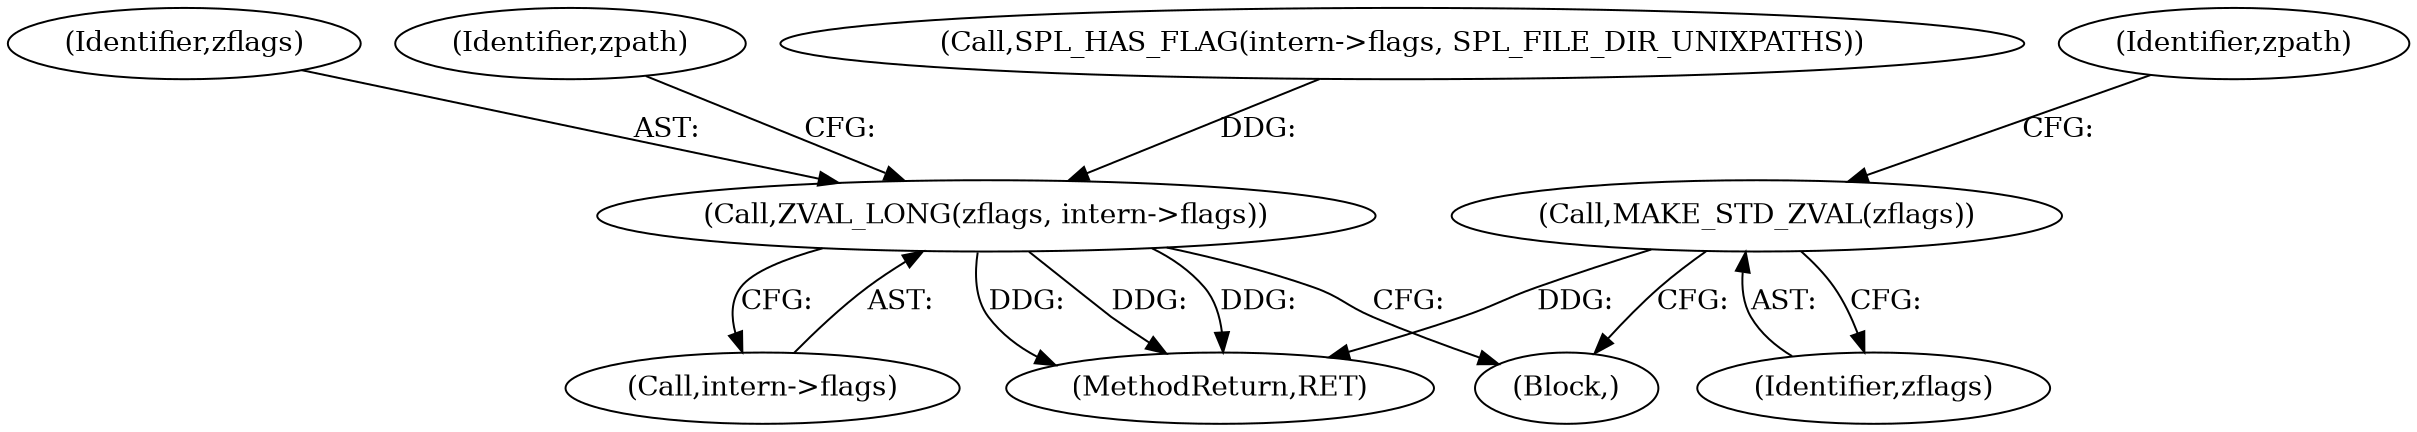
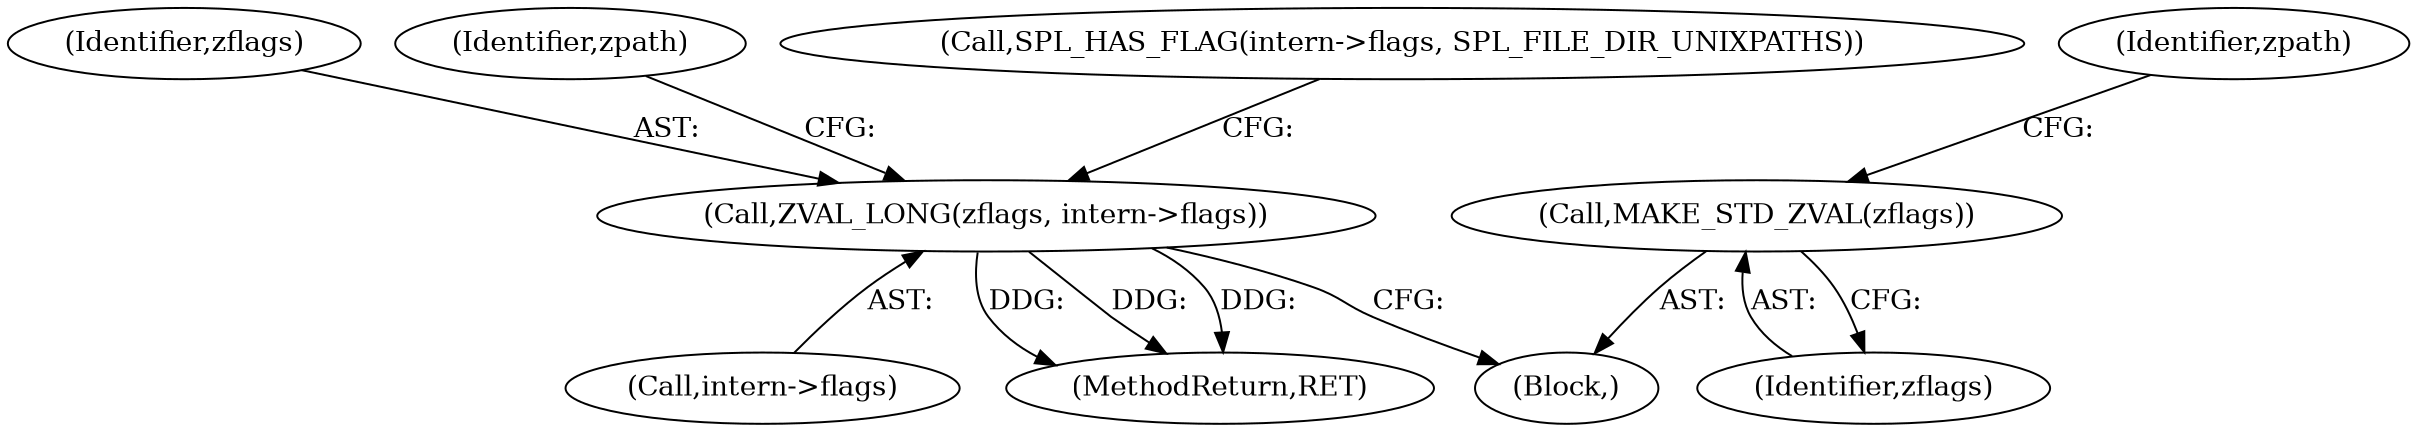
edge "(Call,SPL_HAS_FLAG(intern->flags, SPL_FILE_DIR_UNIXPATHS))" -> "(Call,ZVAL_LONG(zflags, intern->flags))": label "DDG: " -> "CFG: "
edge "(Call,ZVAL_LONG(zflags, intern->flags))" -> "(Call,intern->flags)": removed, label "CFG:"
edge "(Call,MAKE_STD_ZVAL(zflags))" -> "(MethodReturn,RET)": removed, label "DDG:"
edge "(Call,MAKE_STD_ZVAL(zflags))" -> "(Block,)": label "CFG: " -> "AST: "
